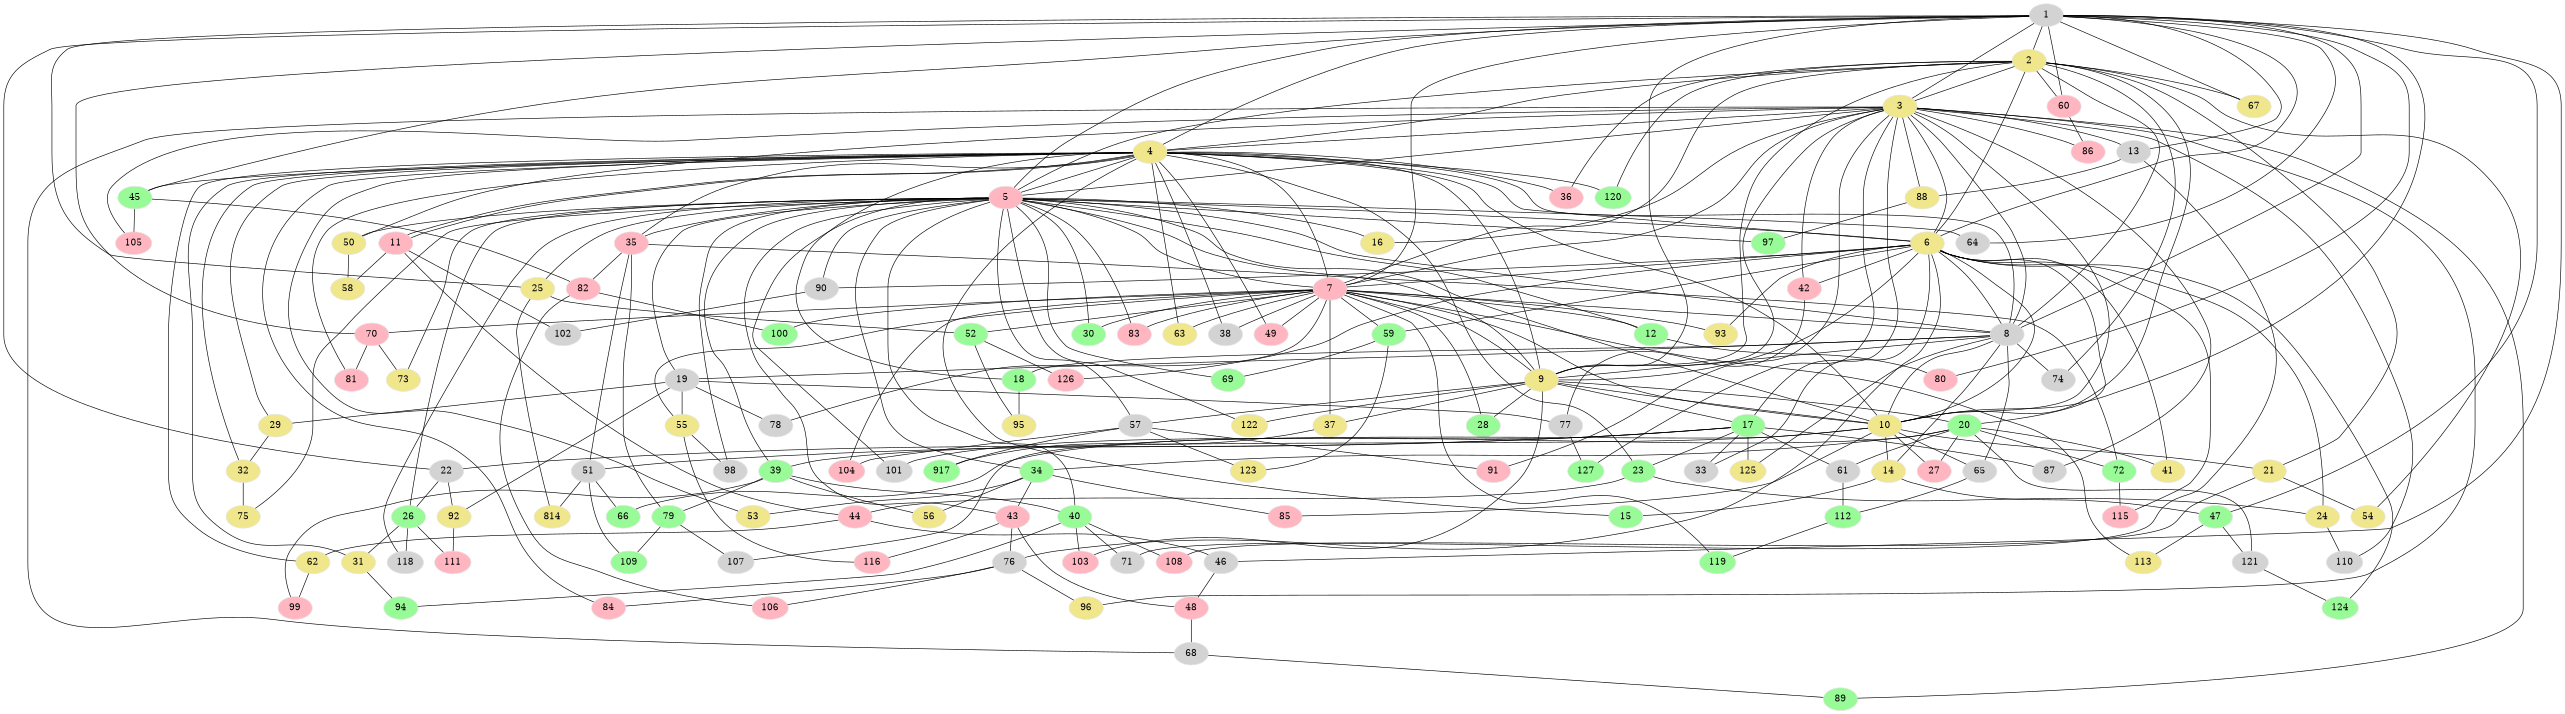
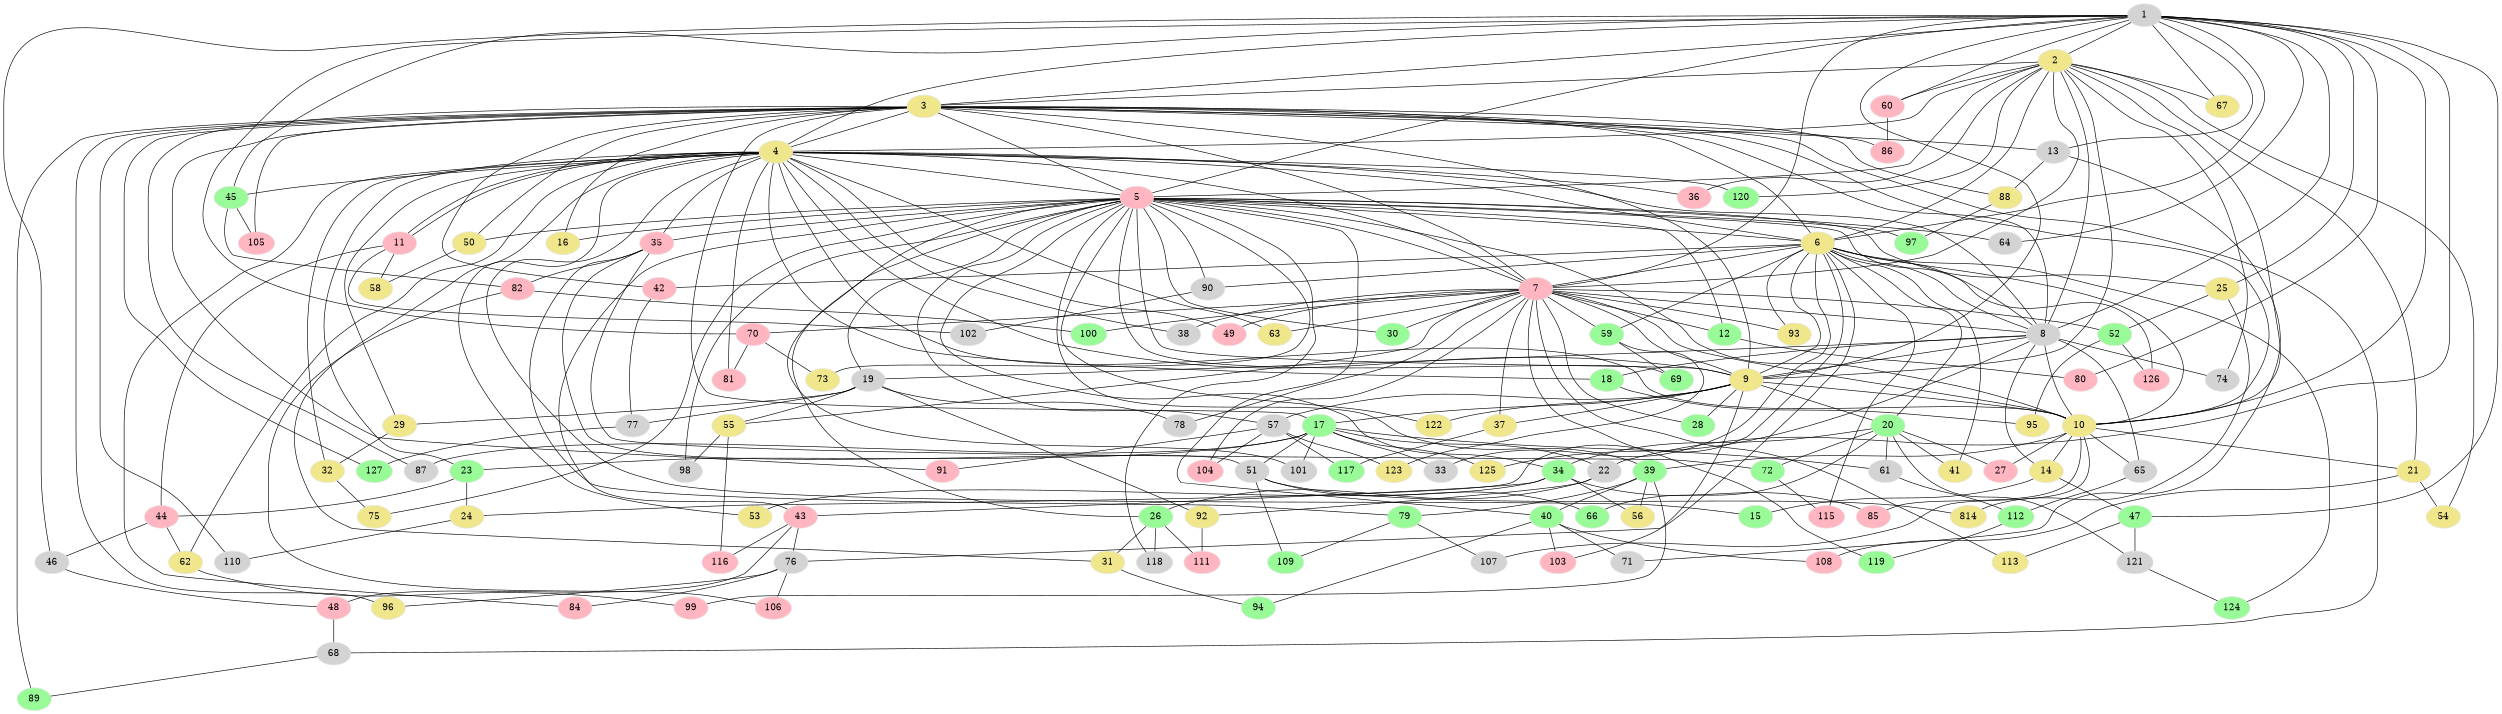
node "83": removed
node "917": label "917" -> "117"
